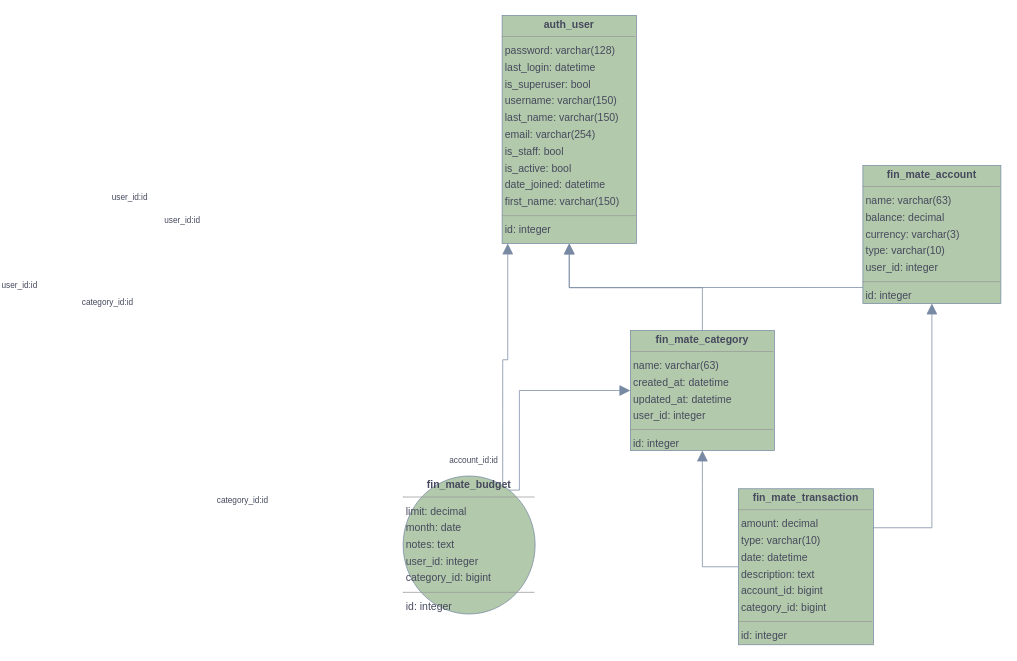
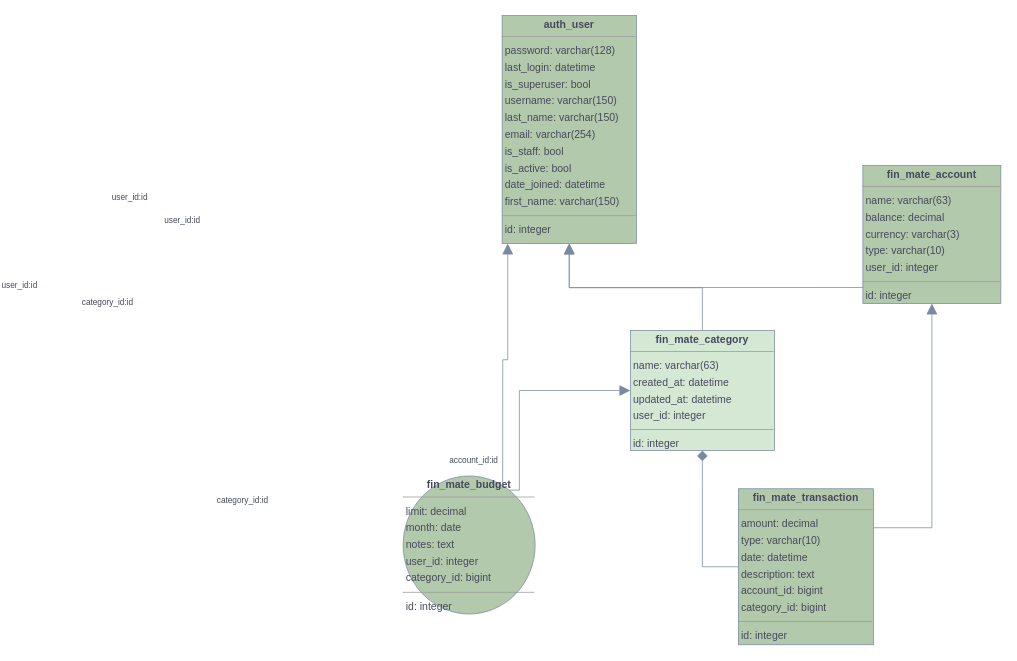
node "fin_mate_category name: varchar(63) created_at: datetime updated_at: datetime user_id: integer id: integer": fillcolor #b2c9ab -> #d5e8d4
edge "fin_mate_transaction amount: decimal type: varchar(10) date: datetime description: text account_id: bigint category_id: bigint id: integer" -> "fin_mate_category name: varchar(63) created_at: datetime updated_at: datetime user_id: integer id: integer": arrowhead block -> diamond
